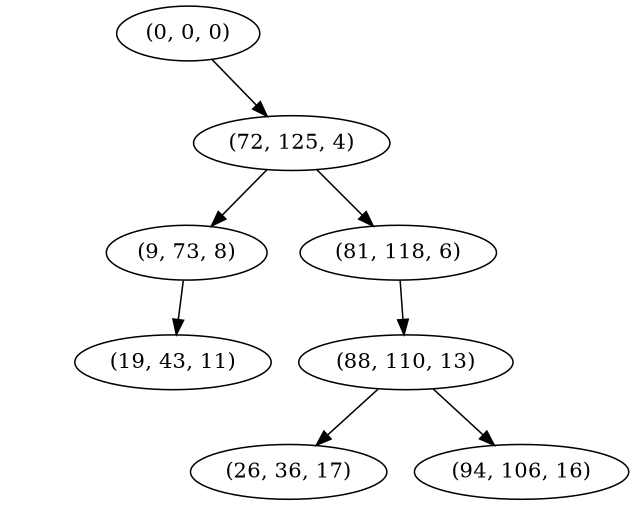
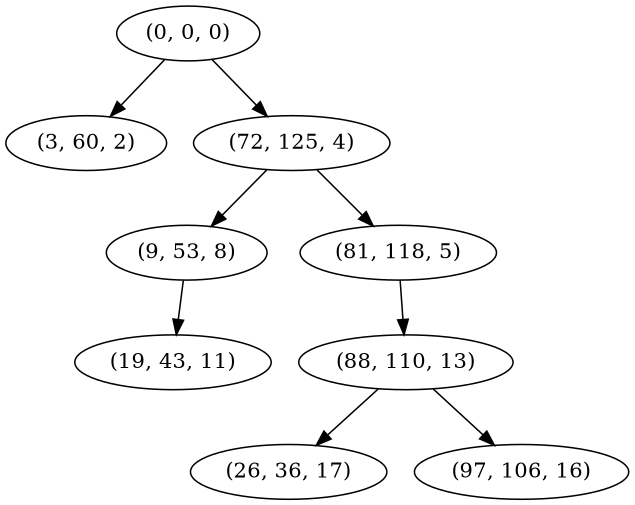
node "(3, 60, 2)": added
node "(9, 73, 8)": label "(9, 73, 8)" -> "(9, 53, 8)"
node "(81, 118, 6)": label "(81, 118, 6)" -> "(81, 118, 5)"
node "(94, 106, 16)": label "(94, 106, 16)" -> "(97, 106, 16)"
